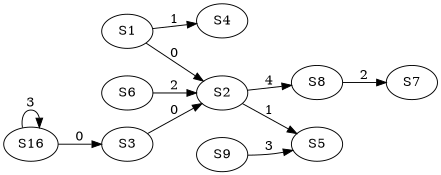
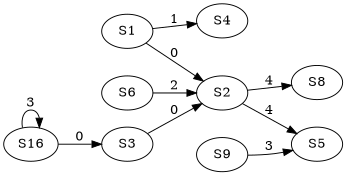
node "S7": removed
edge "S2" -> "S5": label "1" -> "4"
